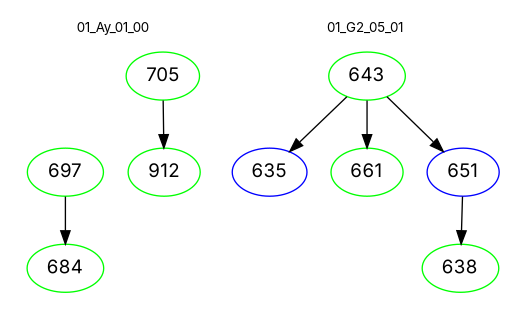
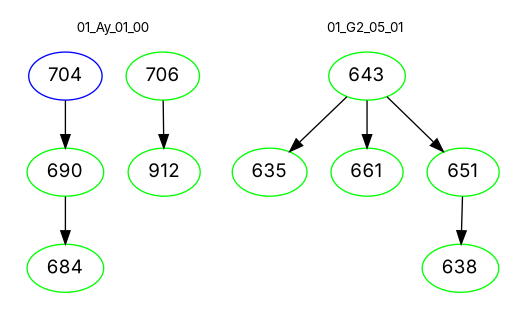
node "704": added
node "705": label "705" -> "706"
node "697": label "697" -> "690"
node "635": color blue -> green
node "651": color blue -> green
